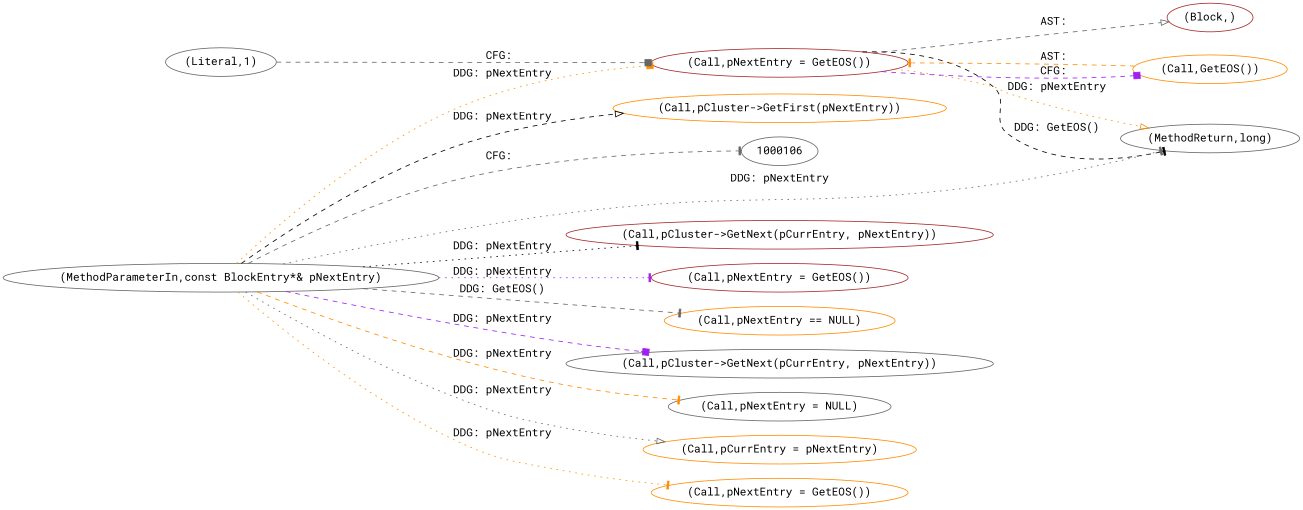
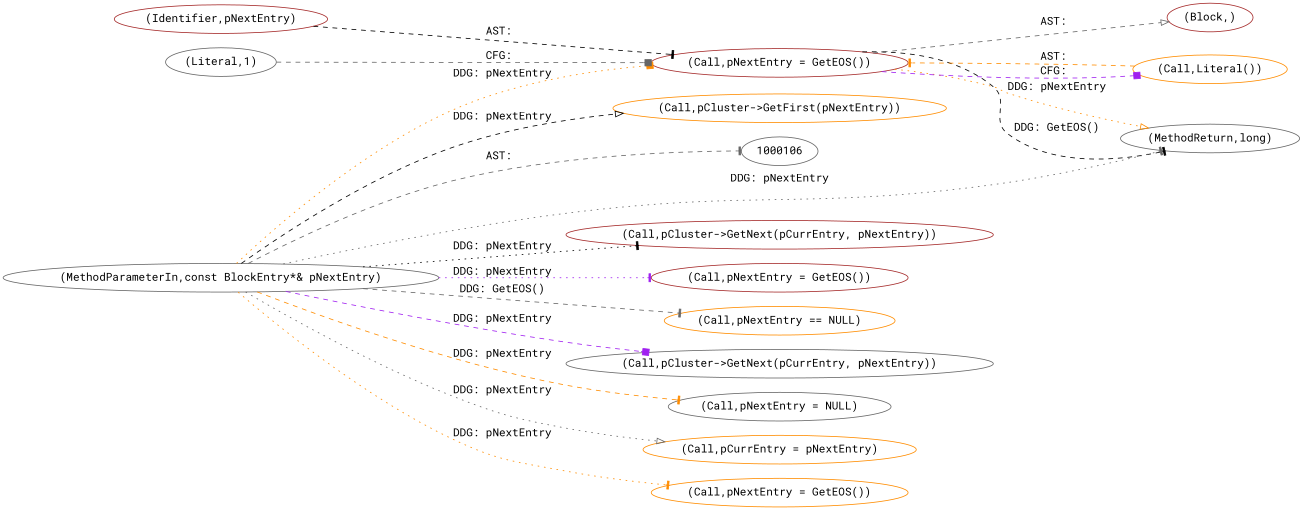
node "(Identifier,pNextEntry)": added
node "(Call,GetEOS())": label "(Call,GetEOS())" -> "(Call,Literal())"
edge "(MethodParameterIn,const BlockEntry*& pNextEntry)" -> "1000106": label "CFG: " -> "AST: "
